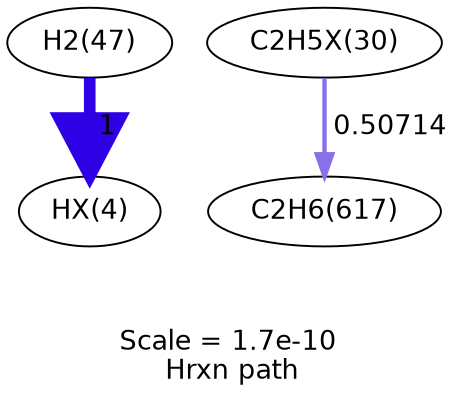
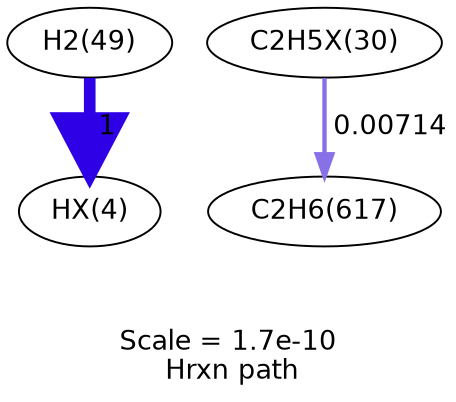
node "H2(47)": label "H2(47)" -> "H2(49)"
edge "C2H5X(30)" -> "C2H6(617)": label " 0.50714" -> " 0.00714"
